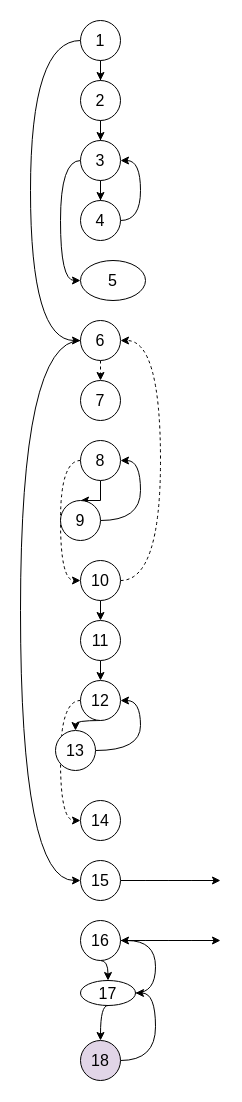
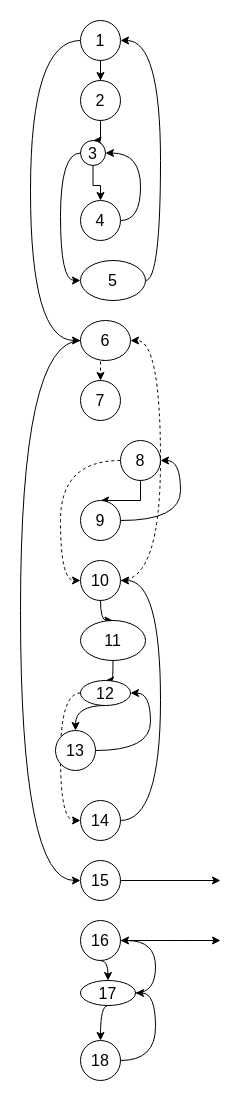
edge "5" -> "1": added
node "3": size 40x40 -> 25x25
node "6": size 40x40 -> 50x40
node "8": moved (101, 461) -> (141, 461)
node "9": moved (81, 521) -> (101, 521)
node "11": size 40x40 -> 65x40
node "12": size 40x40 -> 50x25
edge "14" -> "10": added
node "18": fillcolor #e1d5e7 -> #ffffff
